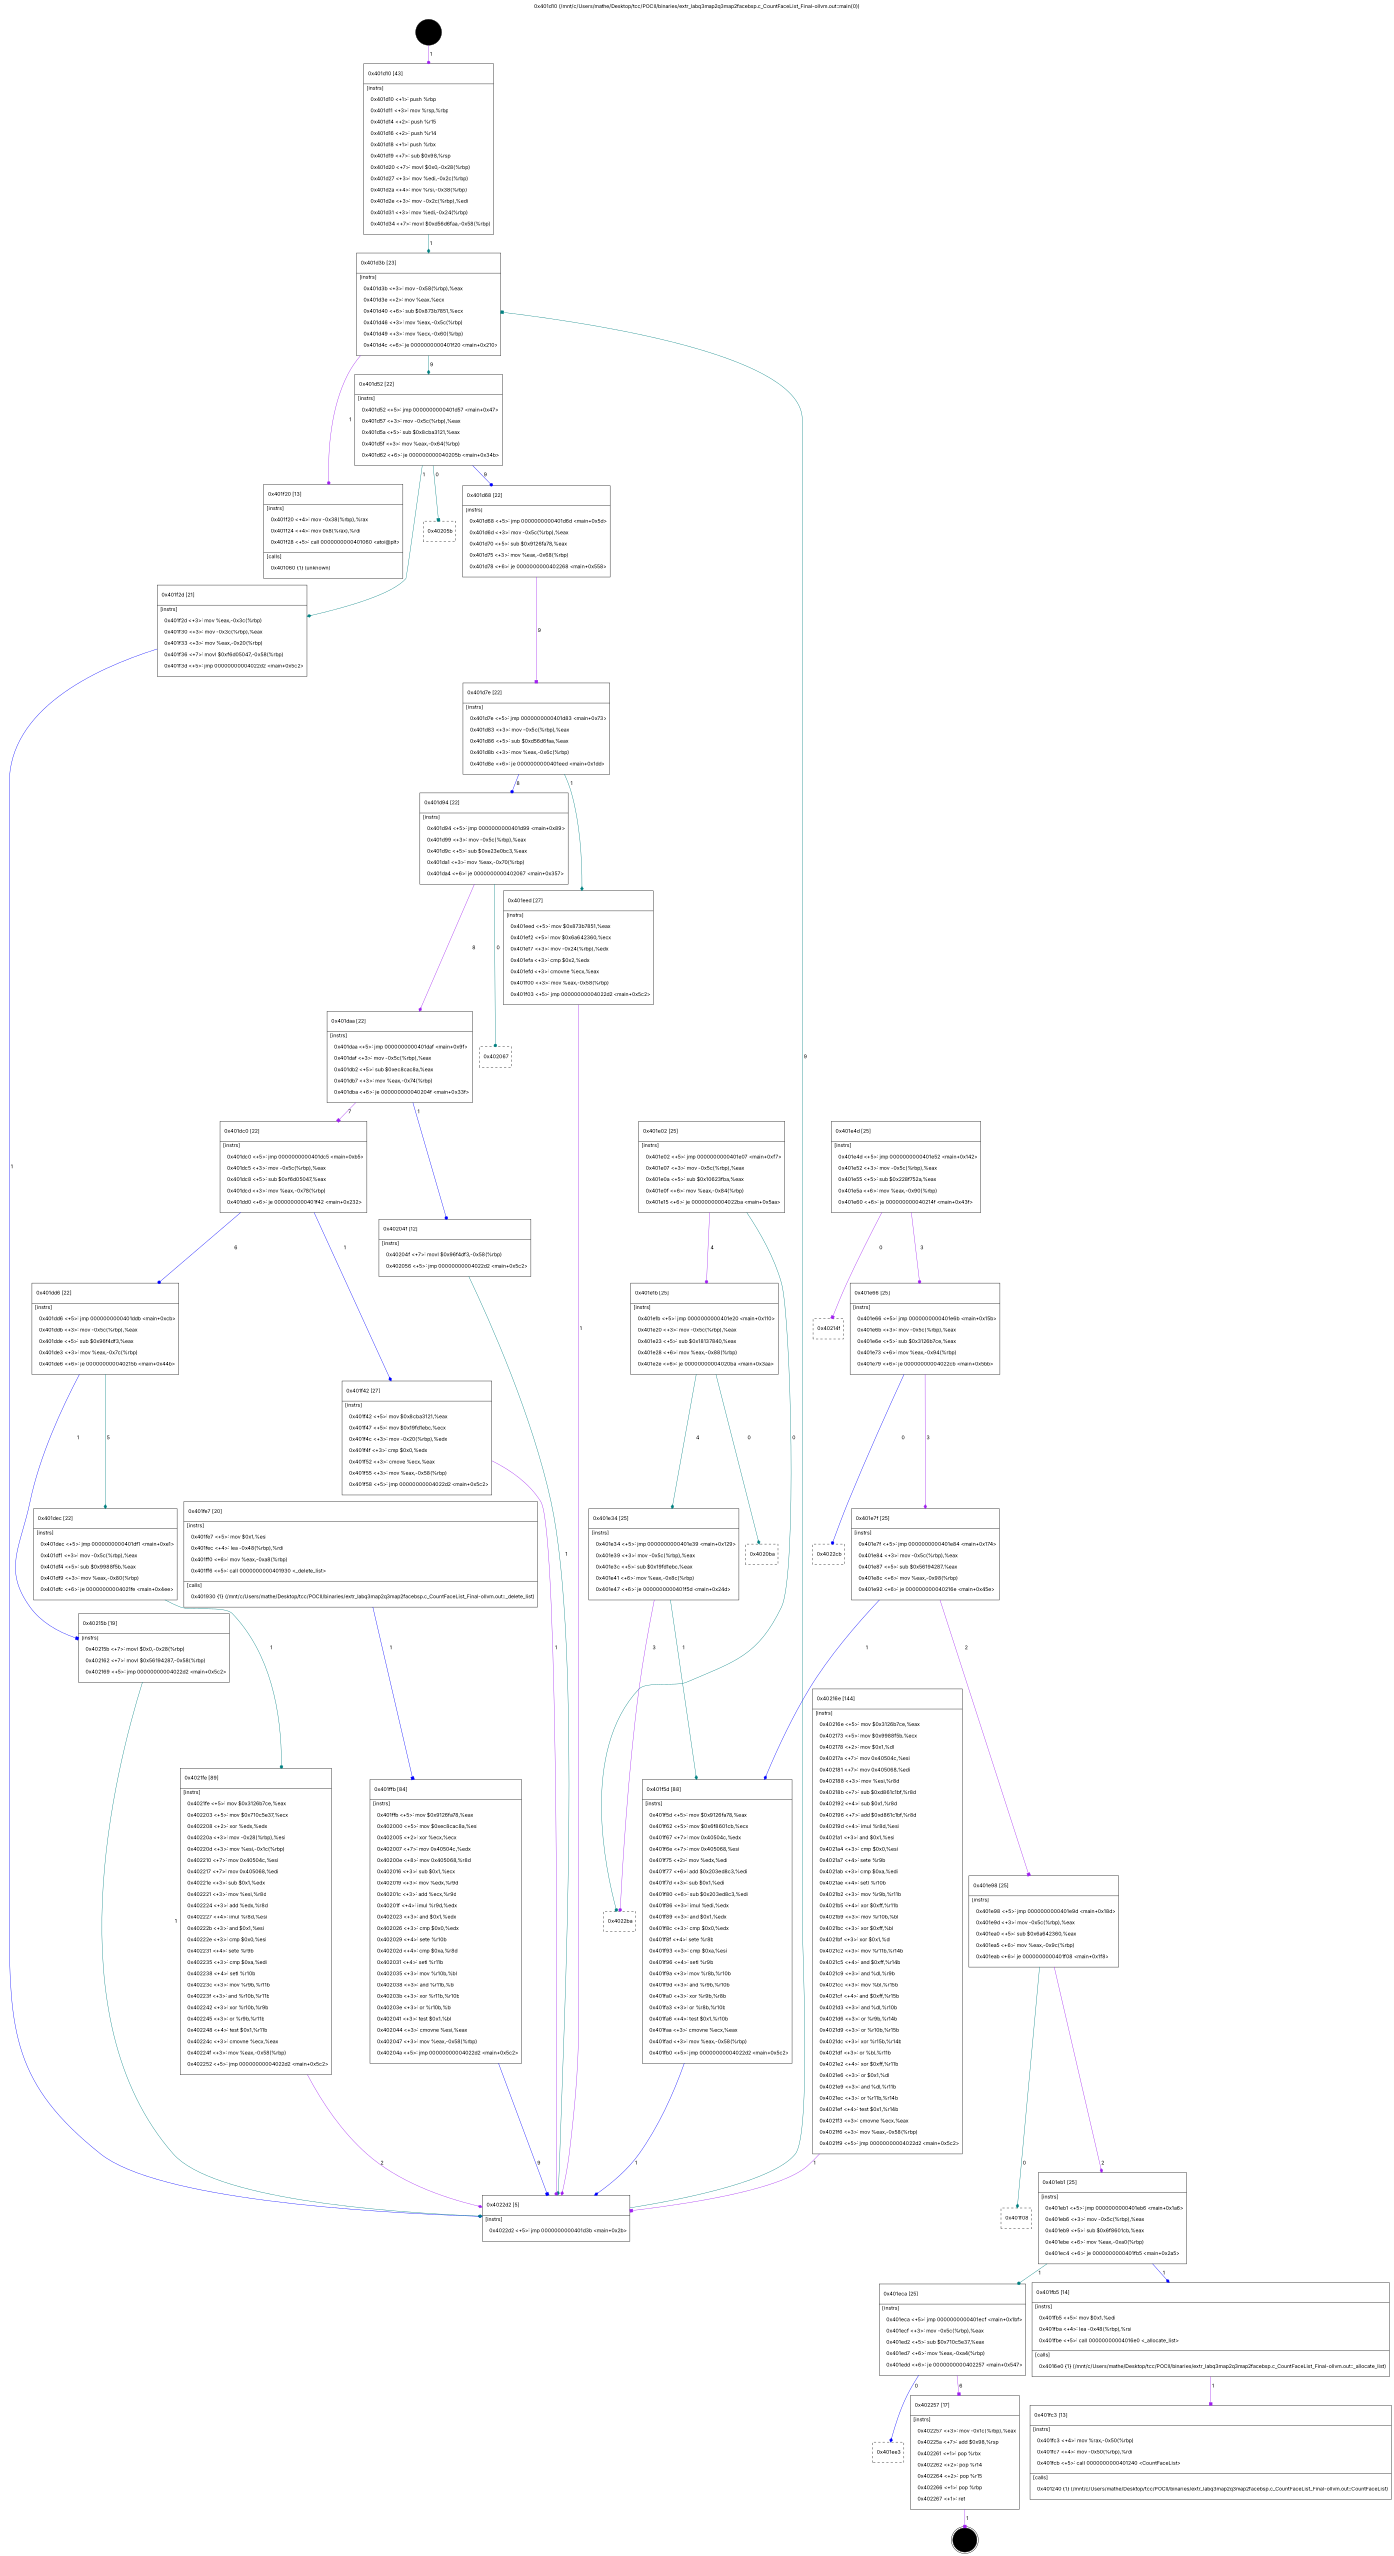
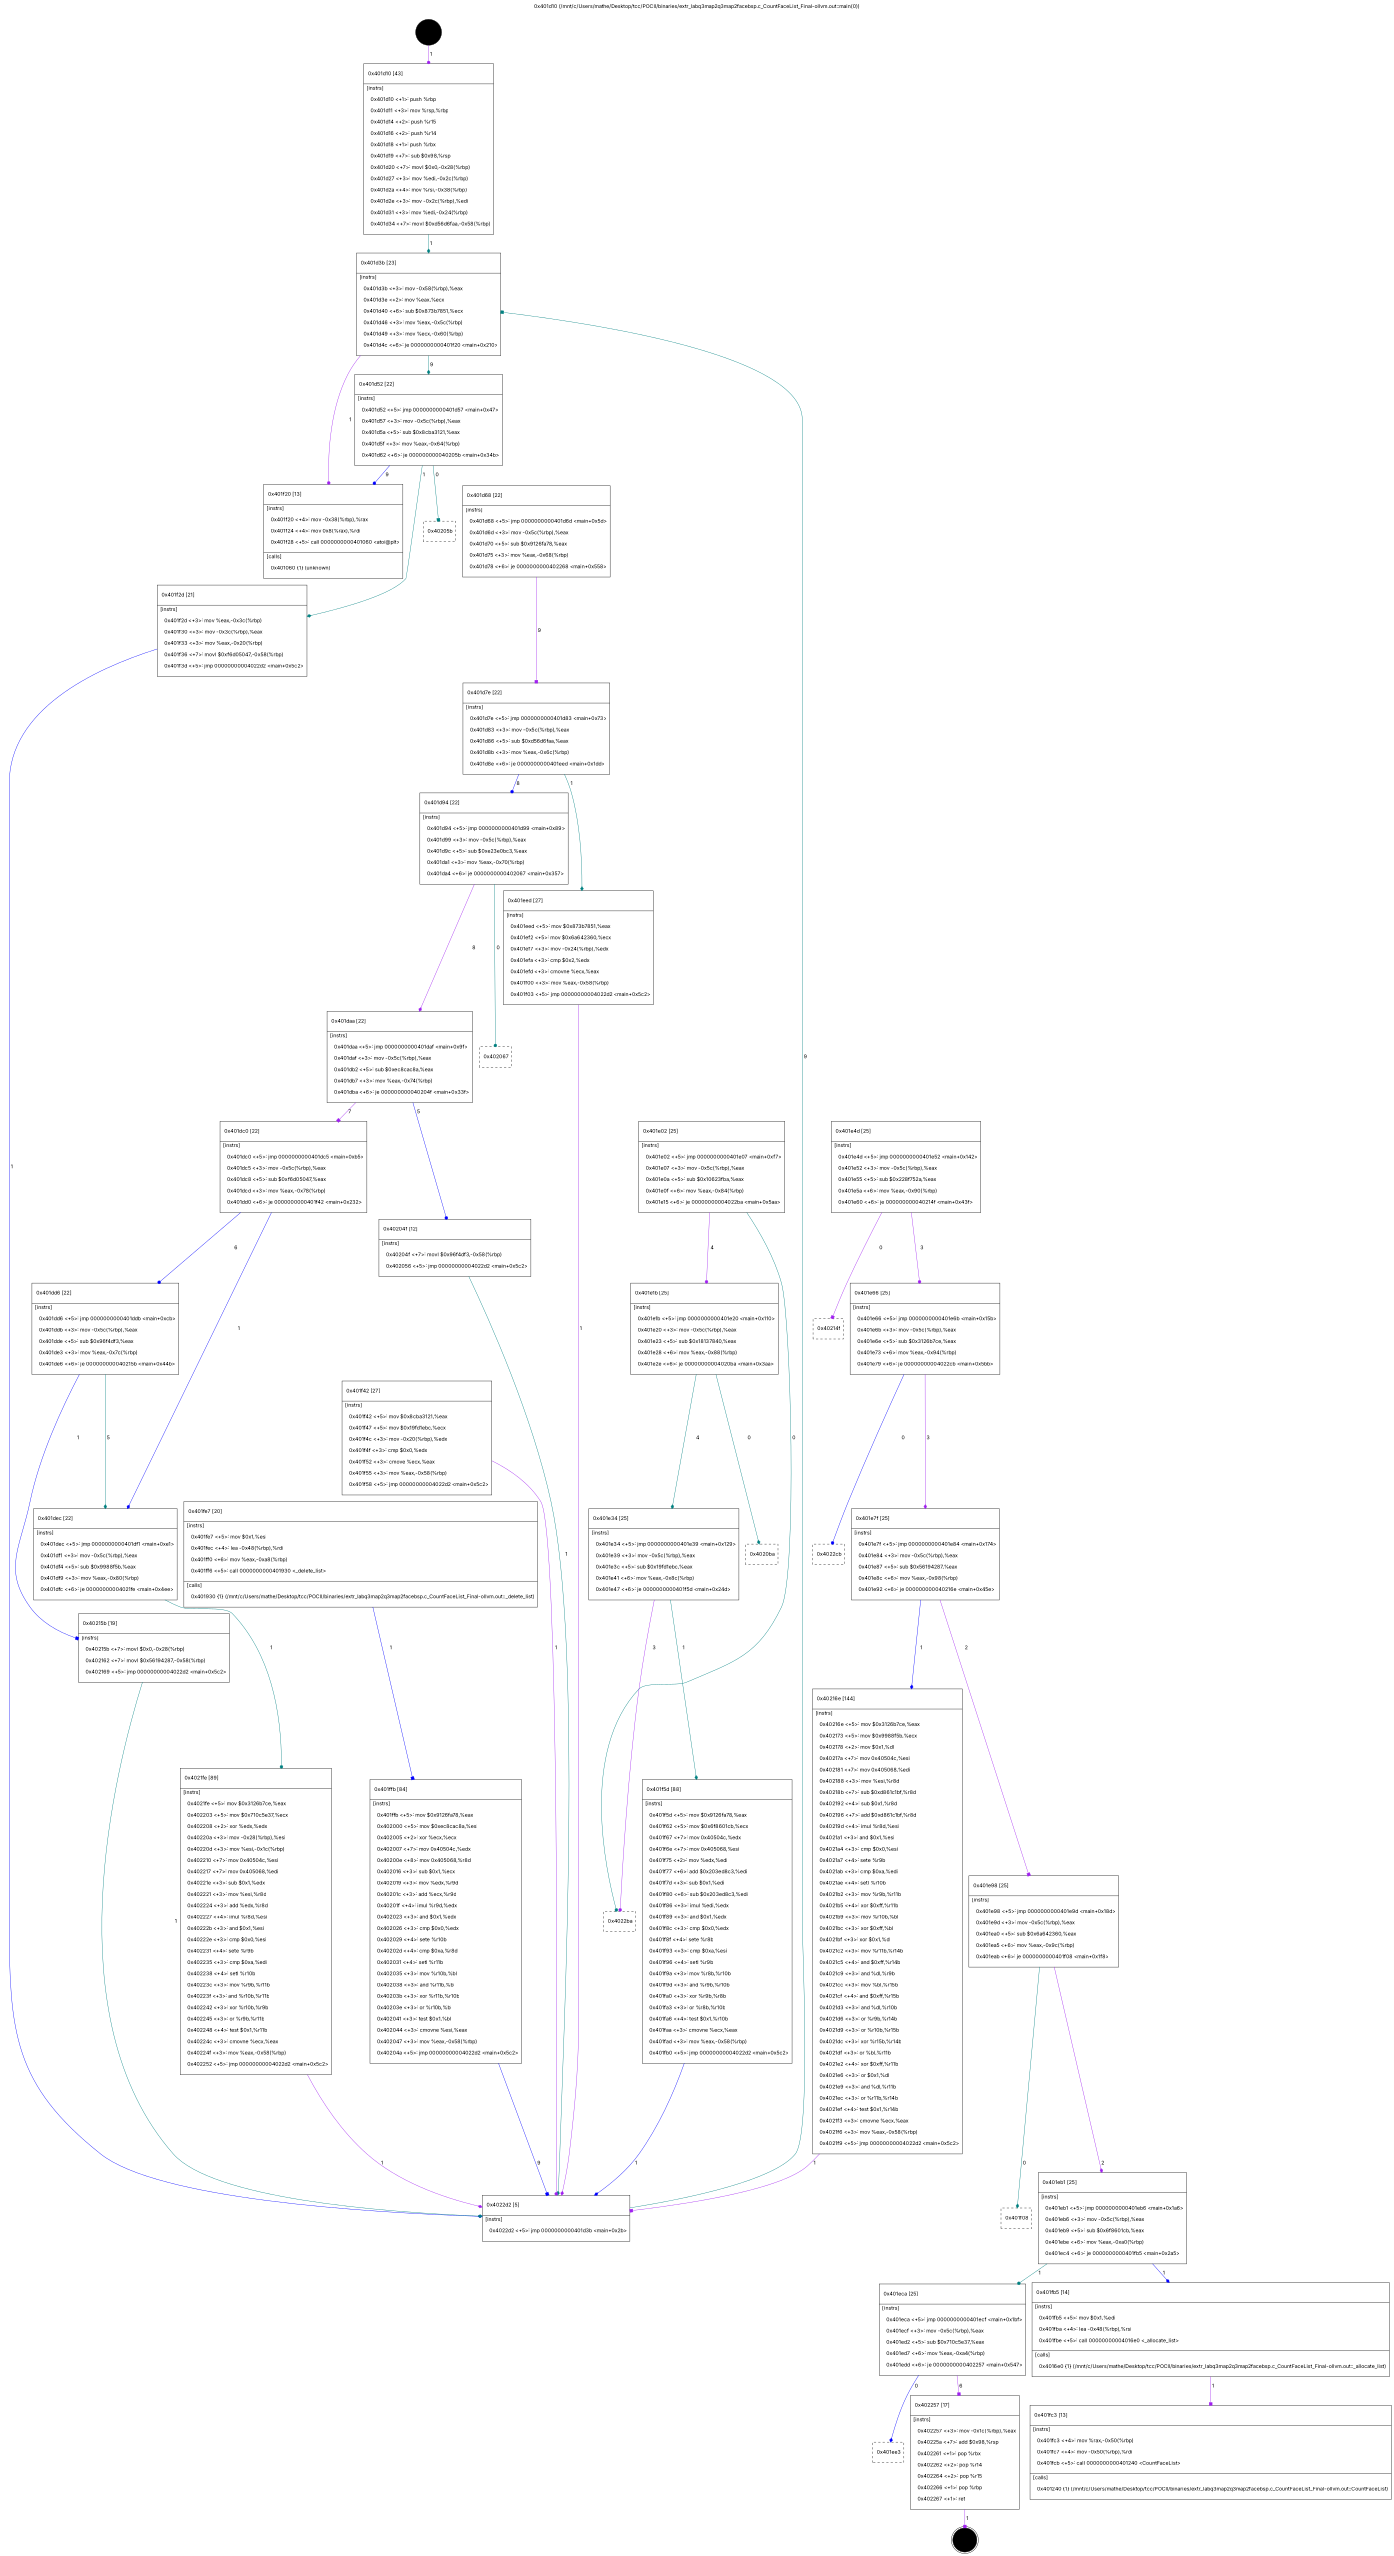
edge "0x401d52 [22]" -> "0x401d68 [22]": now "0x401d52 [22]" -> "0x401f20 [13]"
edge "0x401daa [22]" -> "0x40204f [12]": label " 1" -> " 5"
edge "0x401dc0 [22]" -> "0x401f42 [27]": now "0x401dc0 [22]" -> "0x401dec [22]"
edge "0x401e7f [25]" -> "0x401f5d [88]": now "0x401e7f [25]" -> "0x40216e [144]"
edge "0x4021fe [89]" -> "0x4022d2 [5]": label " 2" -> " 1"
